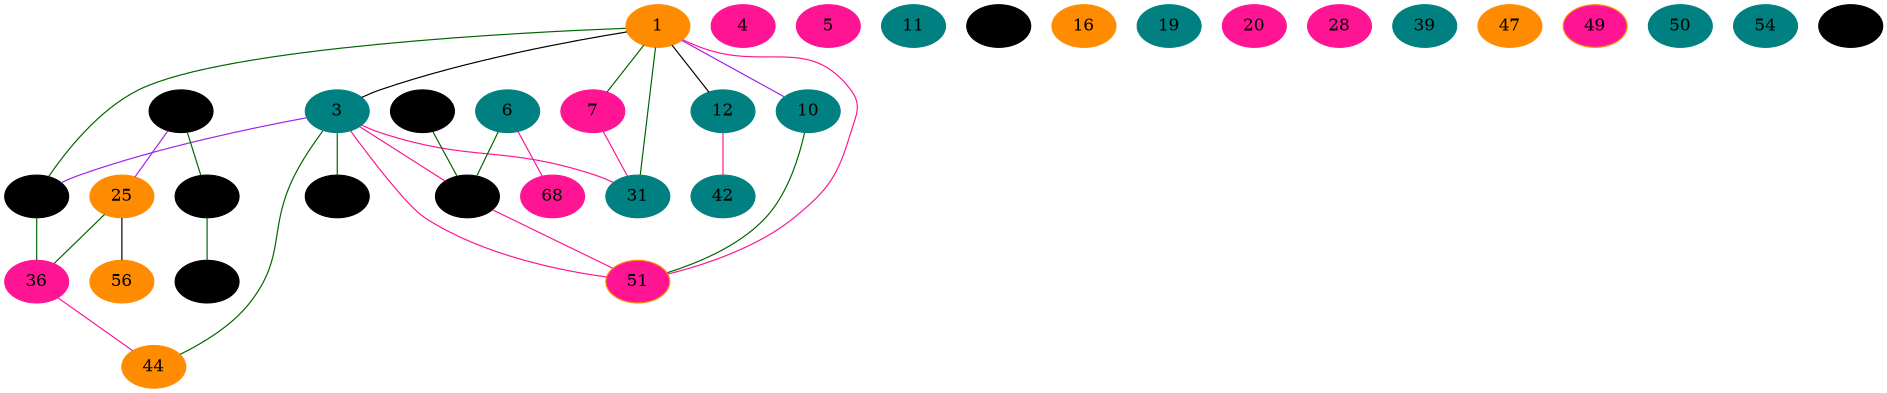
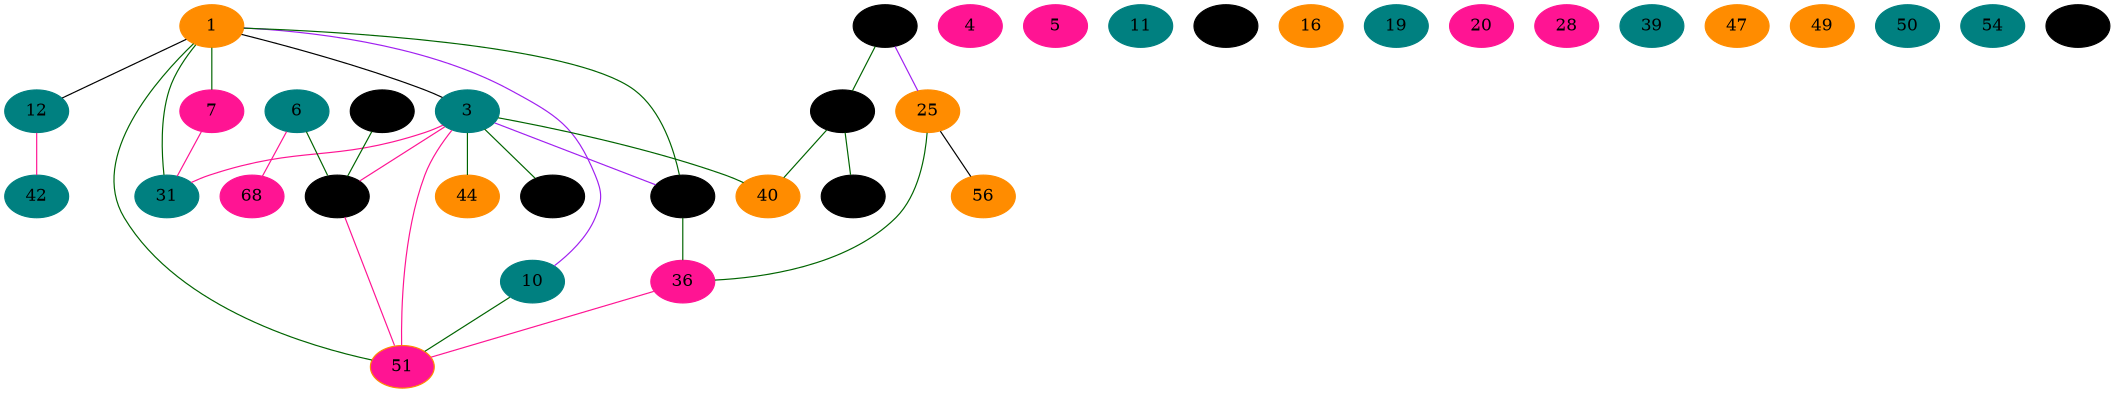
node "49": fillcolor deeppink -> darkorange
edge "1" -- "51": color deeppink -> darkgreen
node "40": added
edge "36" -- "44": now "36" -- "51"
